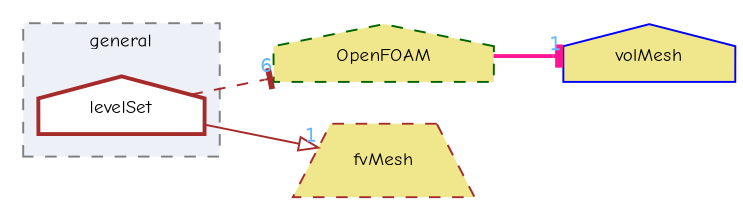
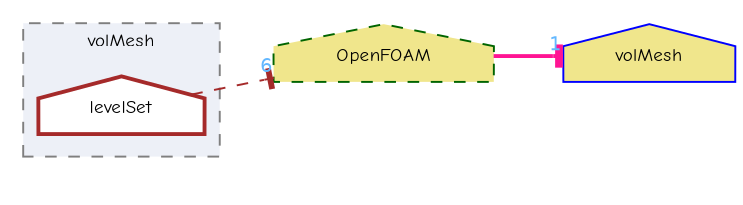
cluster "general": label "general" -> "volMesh"
node "fvMesh": removed
